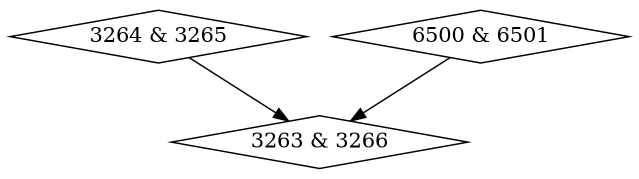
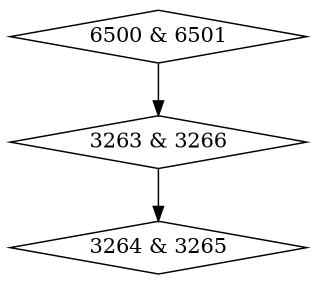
edge "3264 & 3265" -> "3263 & 3266": reversed
